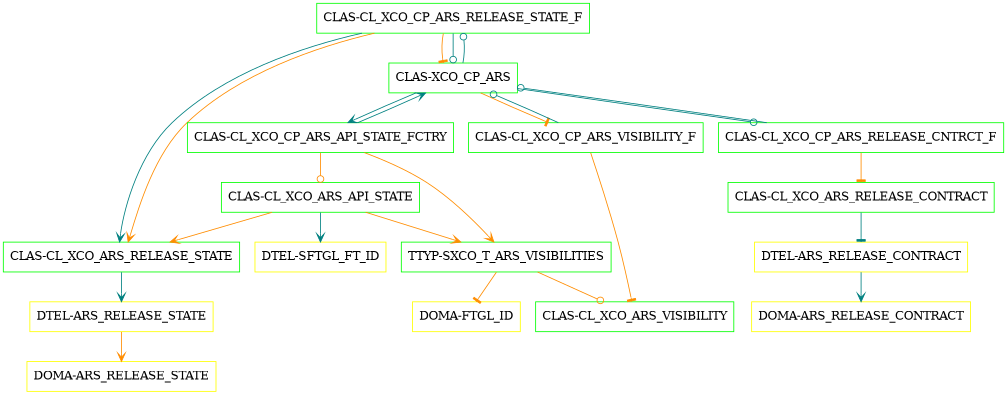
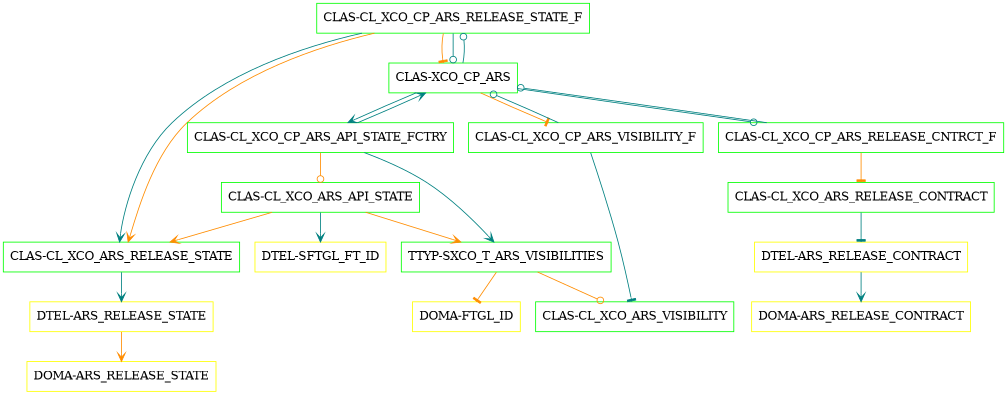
edge "CLAS-CL_XCO_CP_ARS_API_STATE_FCTRY" -> "TTYP-SXCO_T_ARS_VISIBILITIES": color darkorange -> teal
edge "CLAS-CL_XCO_CP_ARS_VISIBILITY_F" -> "CLAS-CL_XCO_ARS_VISIBILITY": color darkorange -> teal
